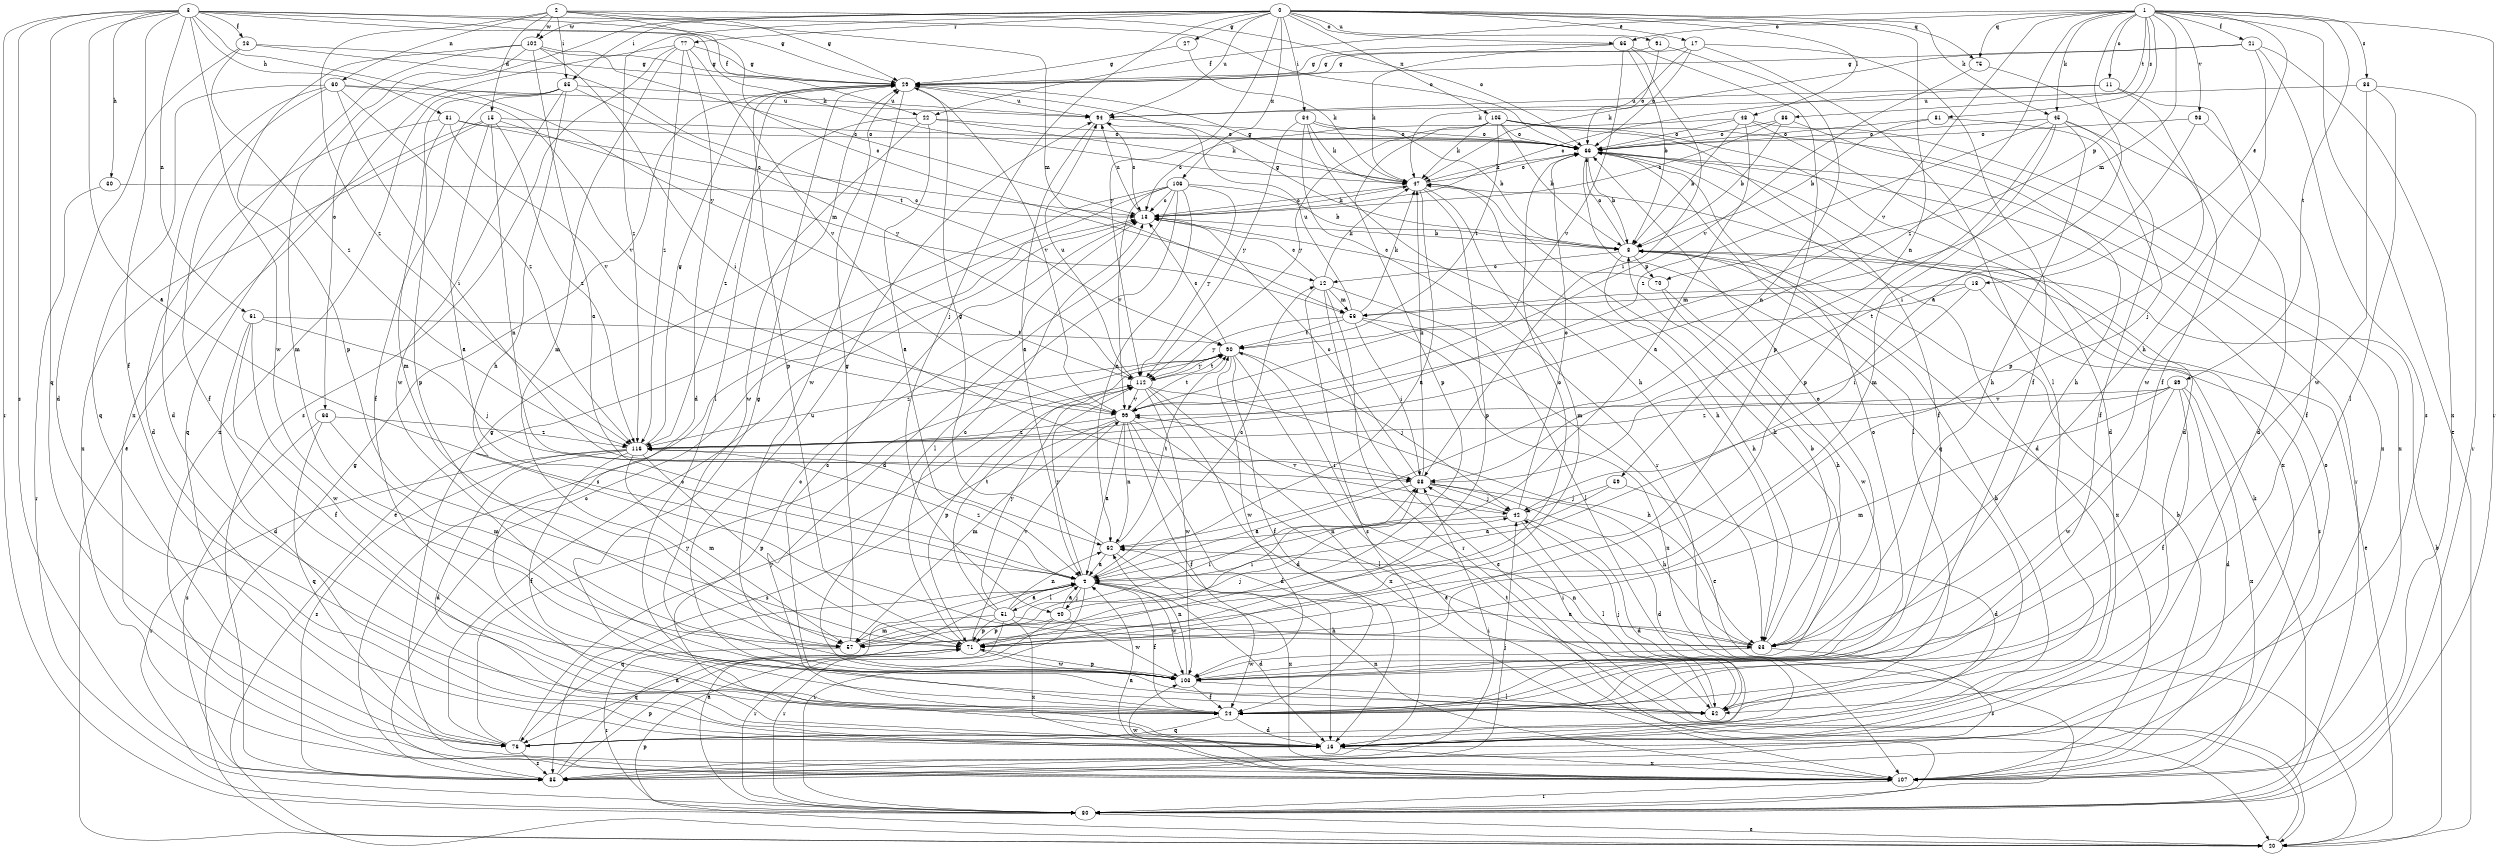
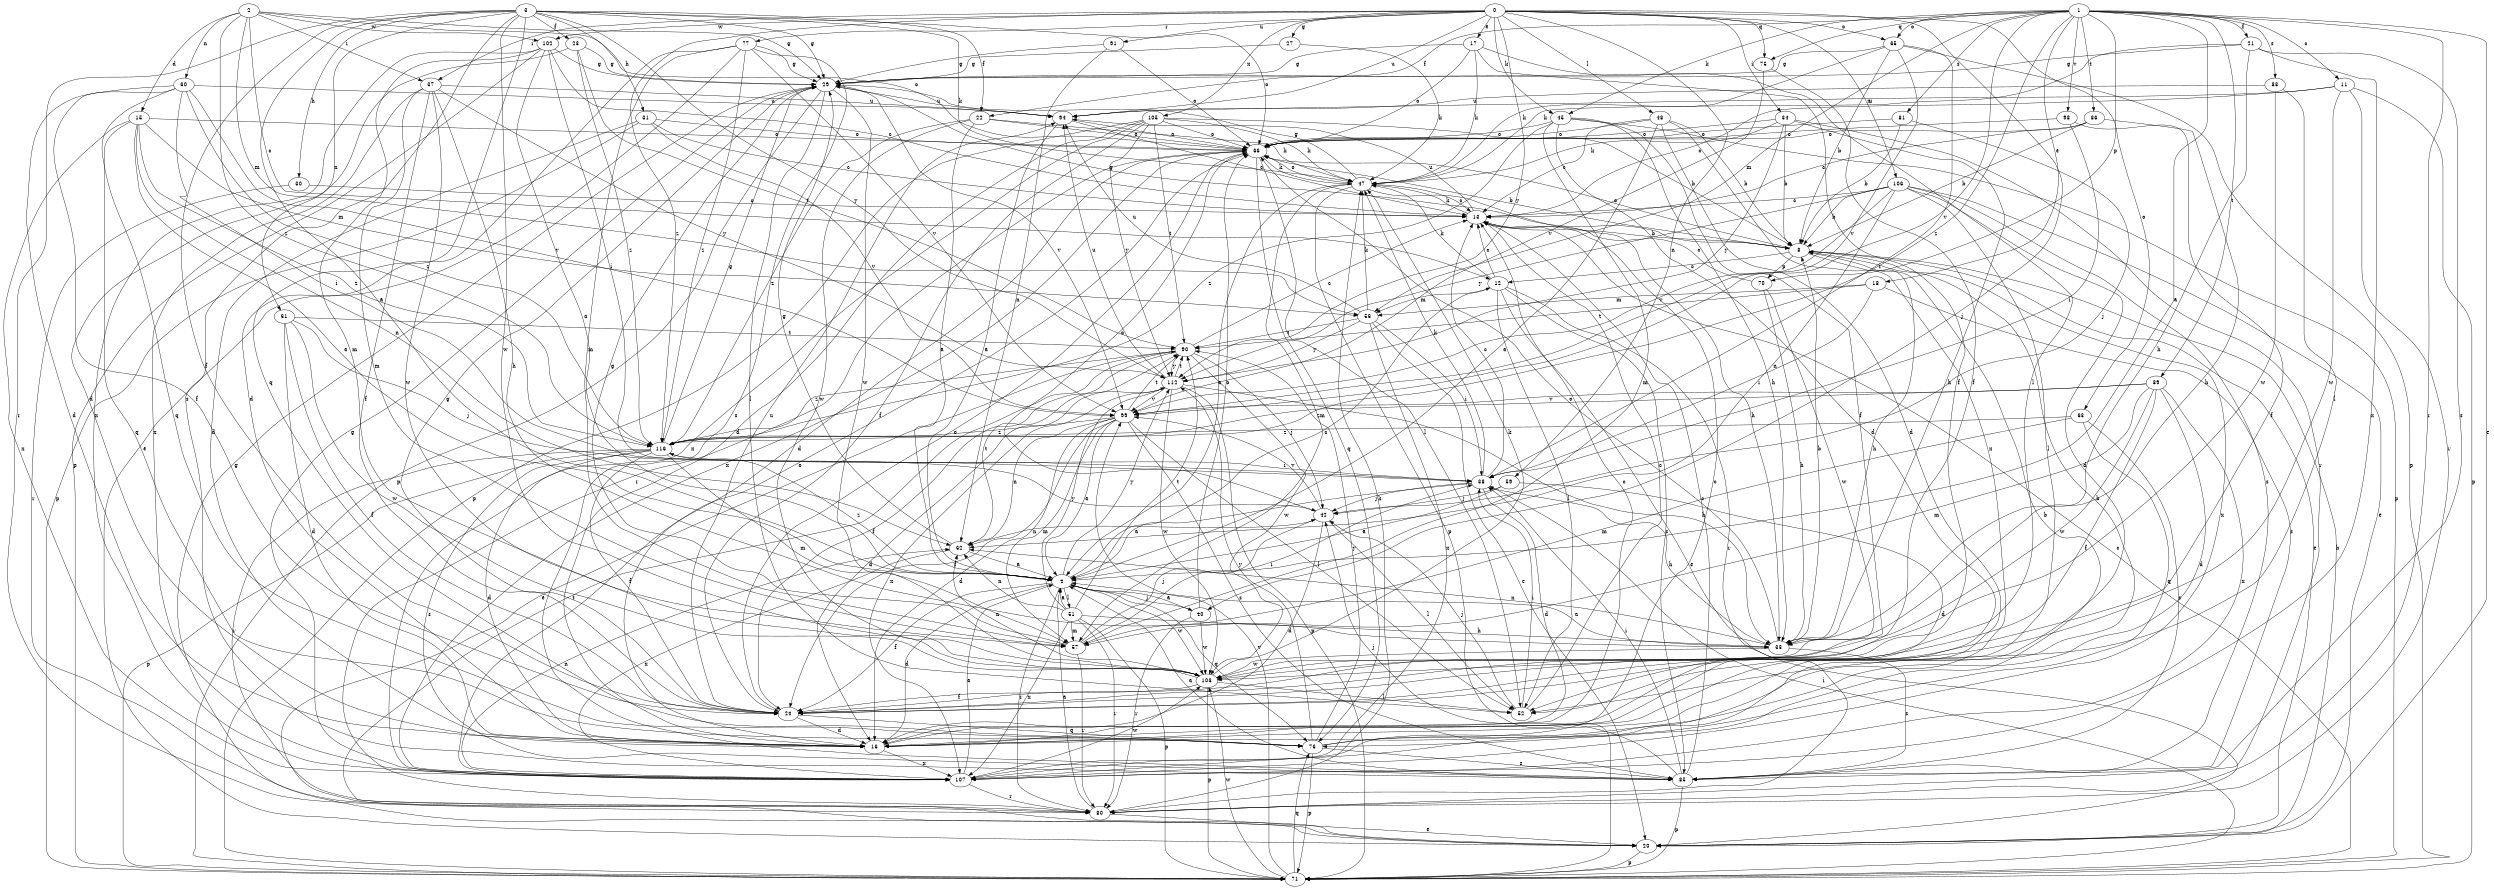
node "35": label "35" -> "37"
edge "40" -> "71": now "76" -> "71"
edge "83" -> "80": now "11" -> "80"
